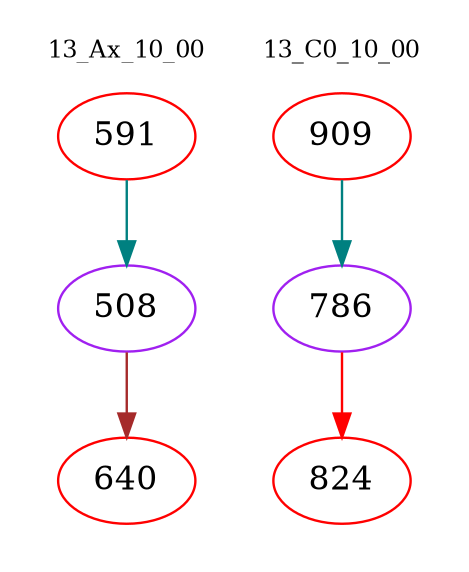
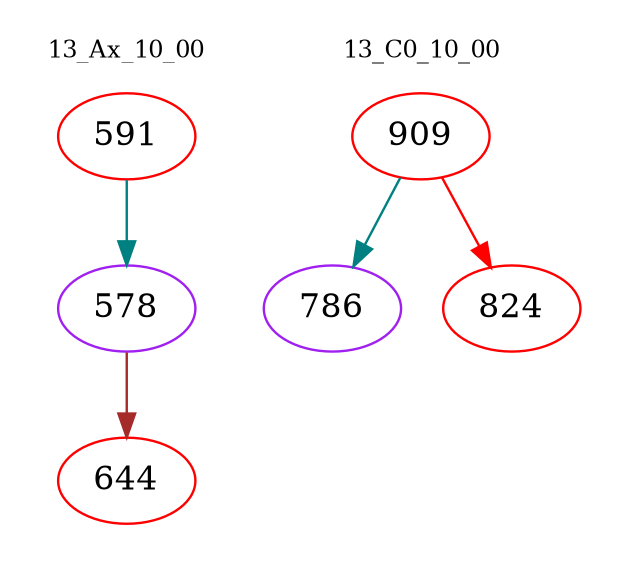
node "508": label "508" -> "578"
edge "786" -> "824": now "909" -> "824"
node "640": label "640" -> "644"
